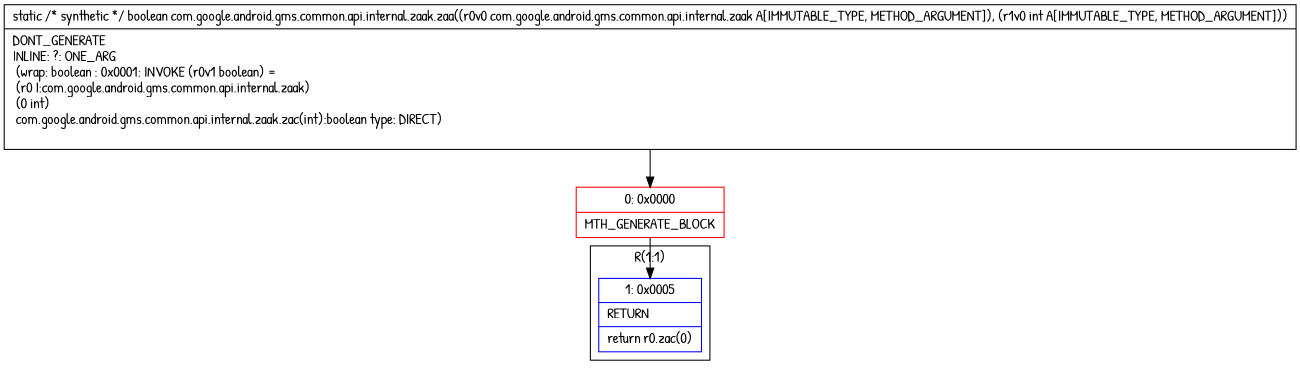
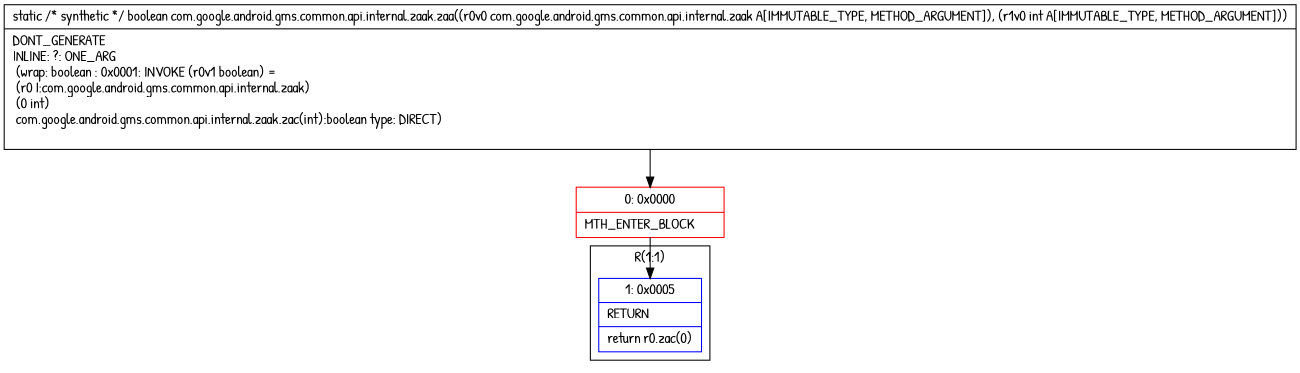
node "0: 0x0000": text "MTH_GENERATE_BLOCK" -> "MTH_ENTER_BLOCK"
